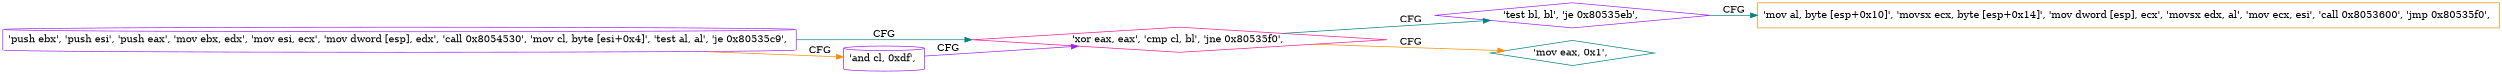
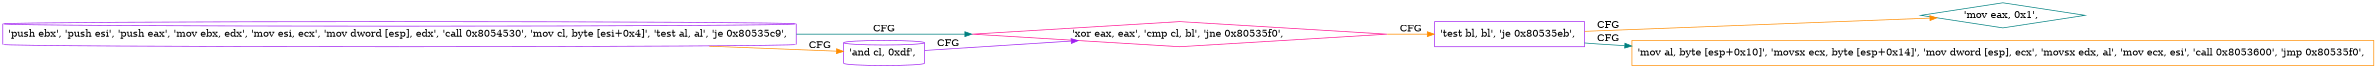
node "'test bl, bl', 'je 0x80535eb',": shape diamond -> box
edge "'xor eax, eax', 'cmp cl, bl', 'jne 0x80535f0'," -> "'test bl, bl', 'je 0x80535eb',": color teal -> darkorange
edge "'xor eax, eax', 'cmp cl, bl', 'jne 0x80535f0'," -> "'mov eax, 0x1',": now "'test bl, bl', 'je 0x80535eb'," -> "'mov eax, 0x1',"
